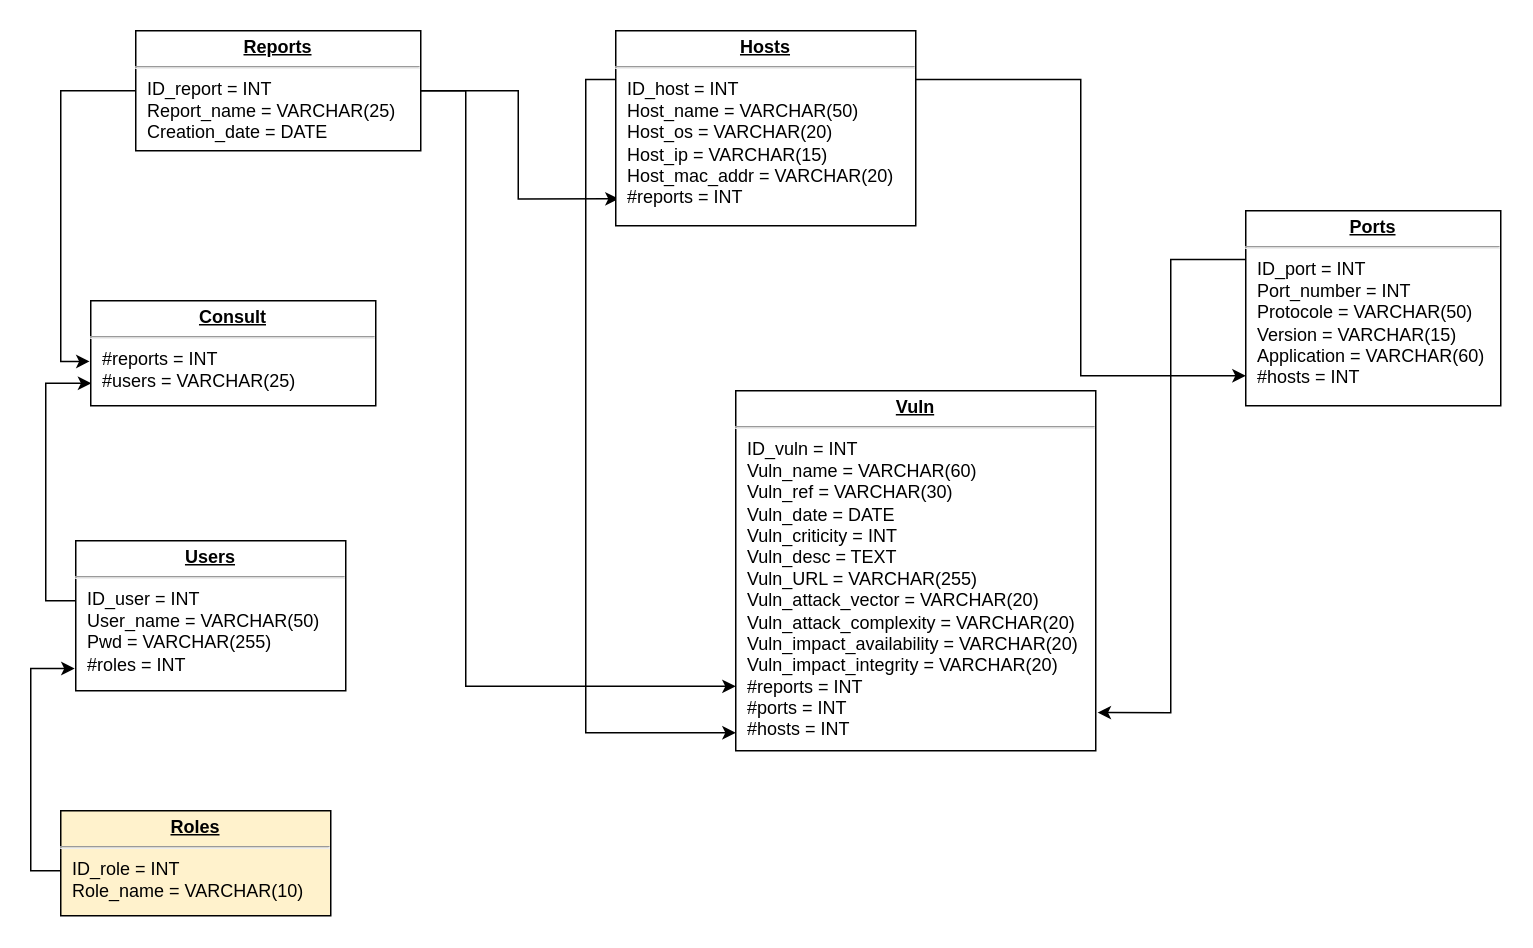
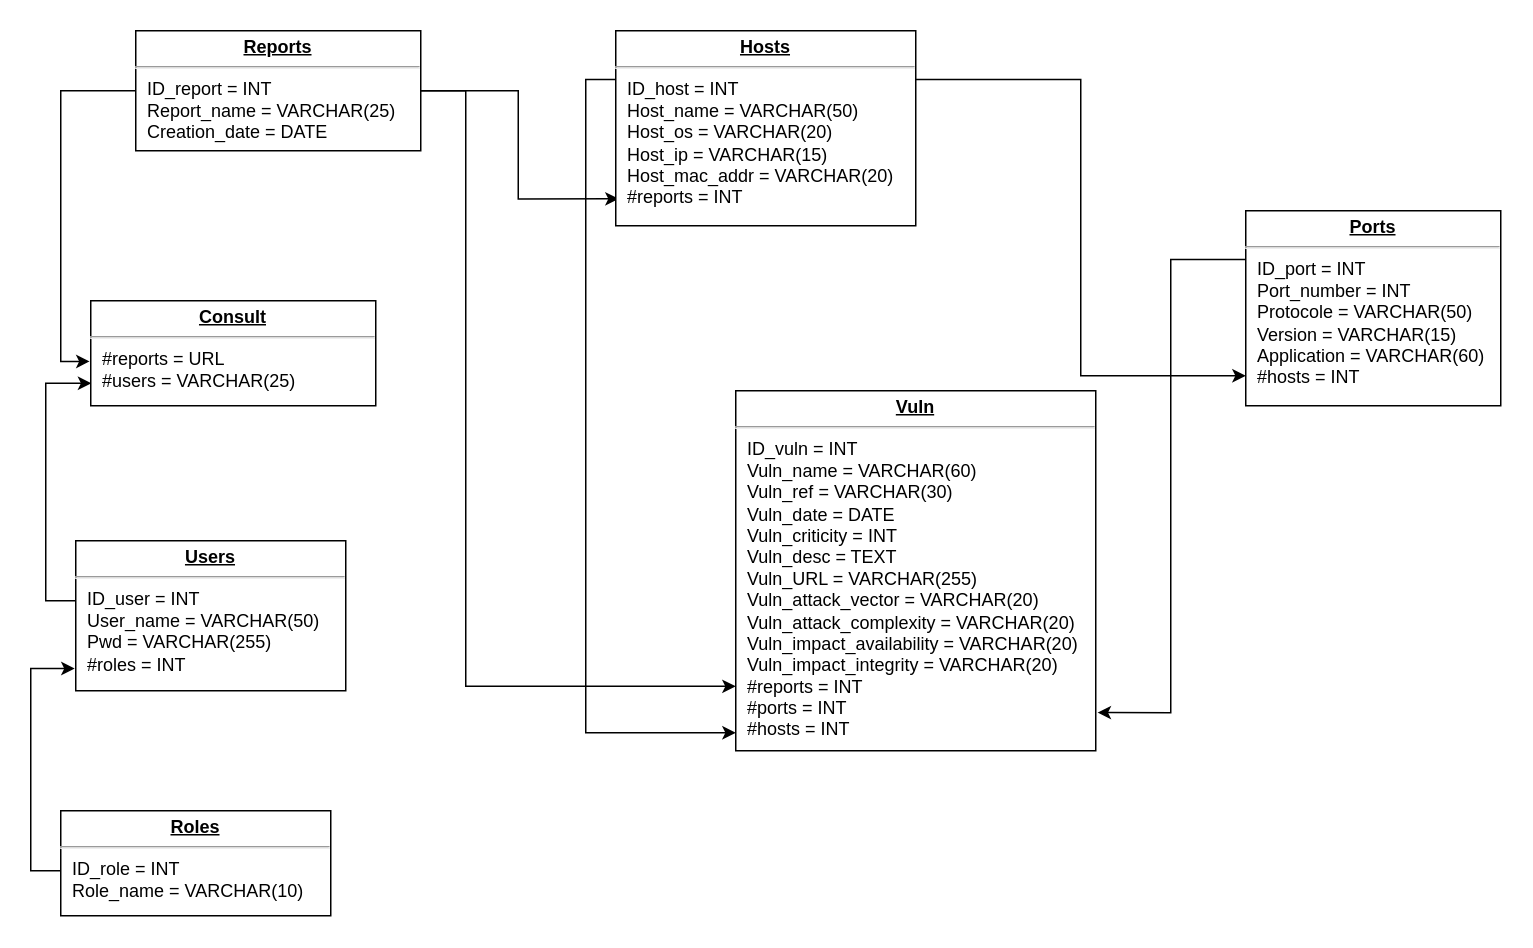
node "Consult #reports = INT #users = VARCHAR(25)": label "Consult #reports = INT #users = VARCHAR(25)" -> "Consult #reports = URL #users = VARCHAR(25)"
node "Roles ID_role = INT Role_name = VARCHAR(10)": fillcolor #fff2cc -> #ffffff
